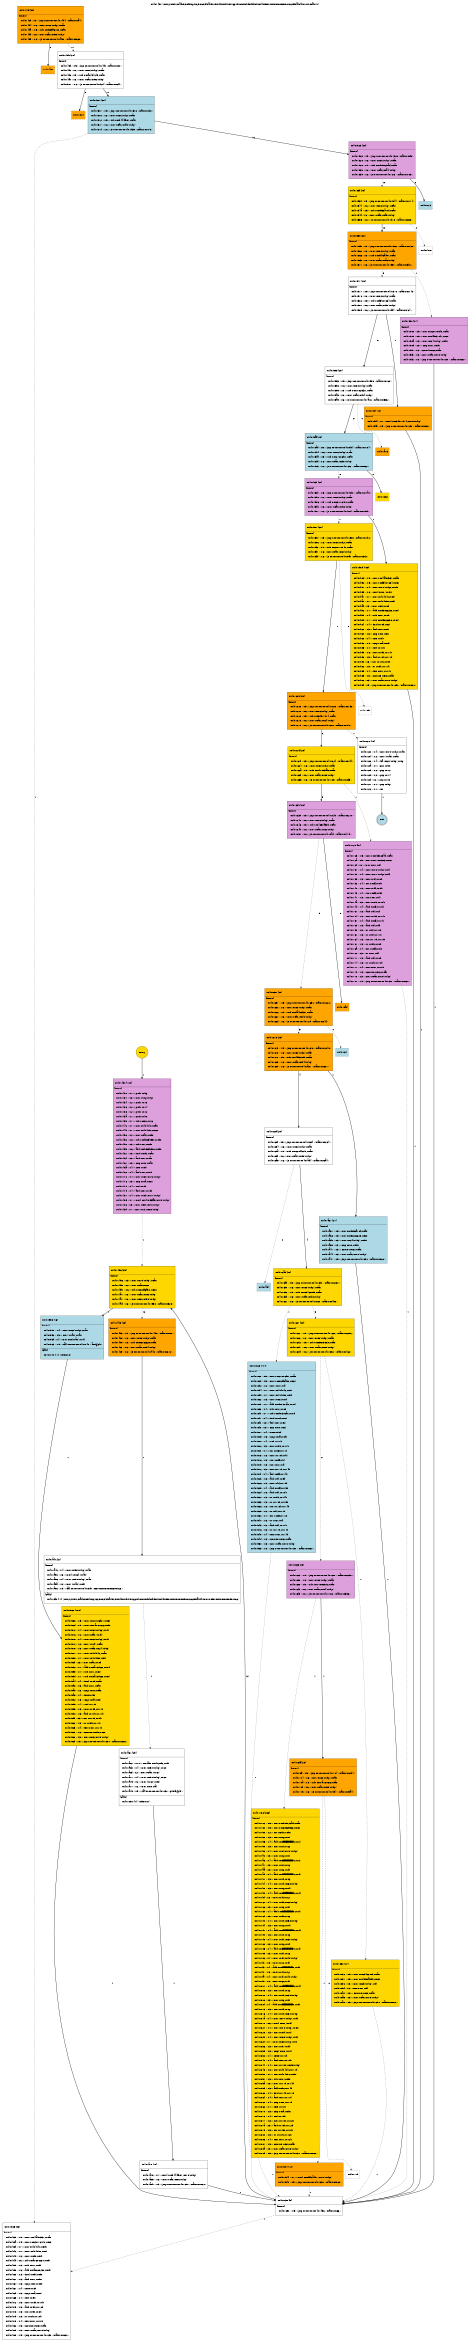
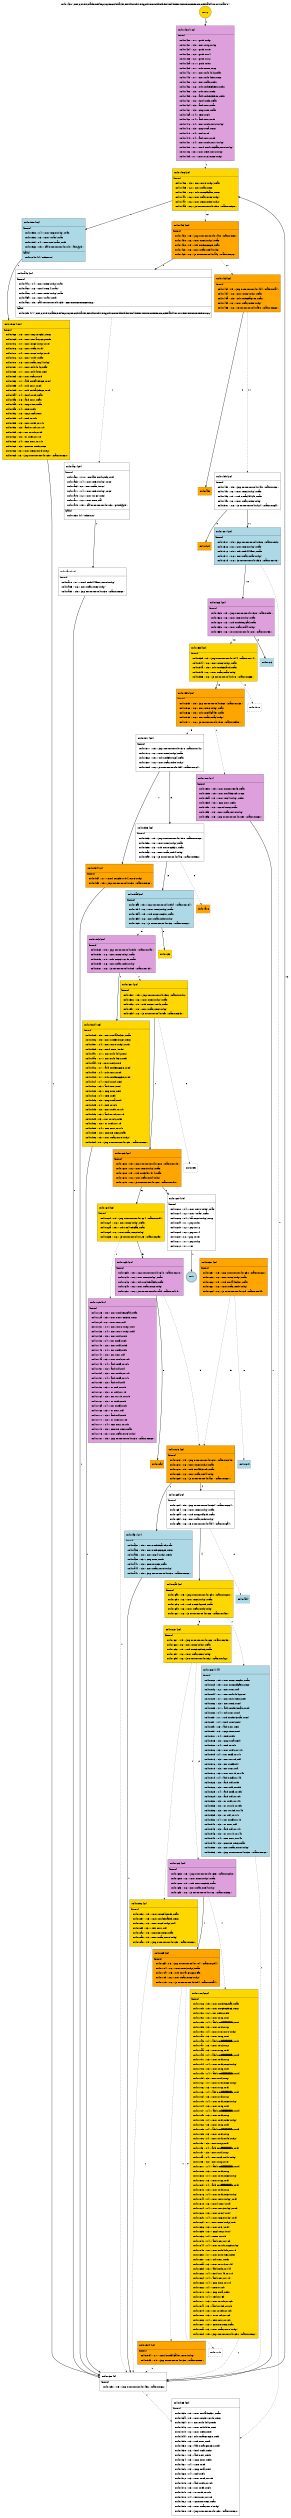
edge "0x4014b3 [28]" -> "0x4014cf [28]": added, label "11"
edge "0x401603 [28]" -> "0x401c00 [19]": style dashed -> bold
edge "0x40163b [28]" -> "0x401657 [28]": now "0x40163b [28]" -> "0x401673 [28]"
